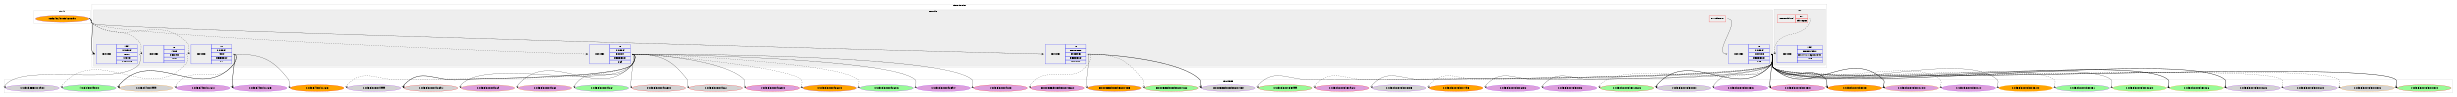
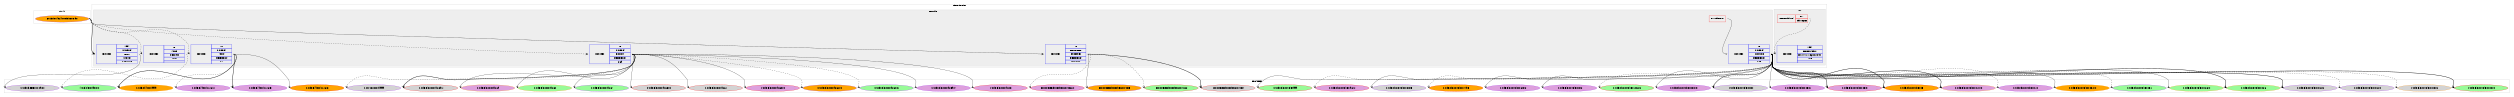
node "media-libs/libmodplug-0.8.9.0": label "media-libs/libmodplug-0.8.9.0" -> "emulation-libs/libmodplug-0.8.9.0"
node "sys-devel/libtool-9999": fillcolor lightgrey -> orange
node "sys-devel/autoconf-9999": label "sys-devel/autoconf-9999" -> "sys-sys/autoconf-9999"
node "sys-devel/autoconf-2.68": fillcolor plum -> palegreen
node "app-portage/elt-patches-20170317": color purple -> red
node "sys-devel/automake-1.15.1-r1": added
